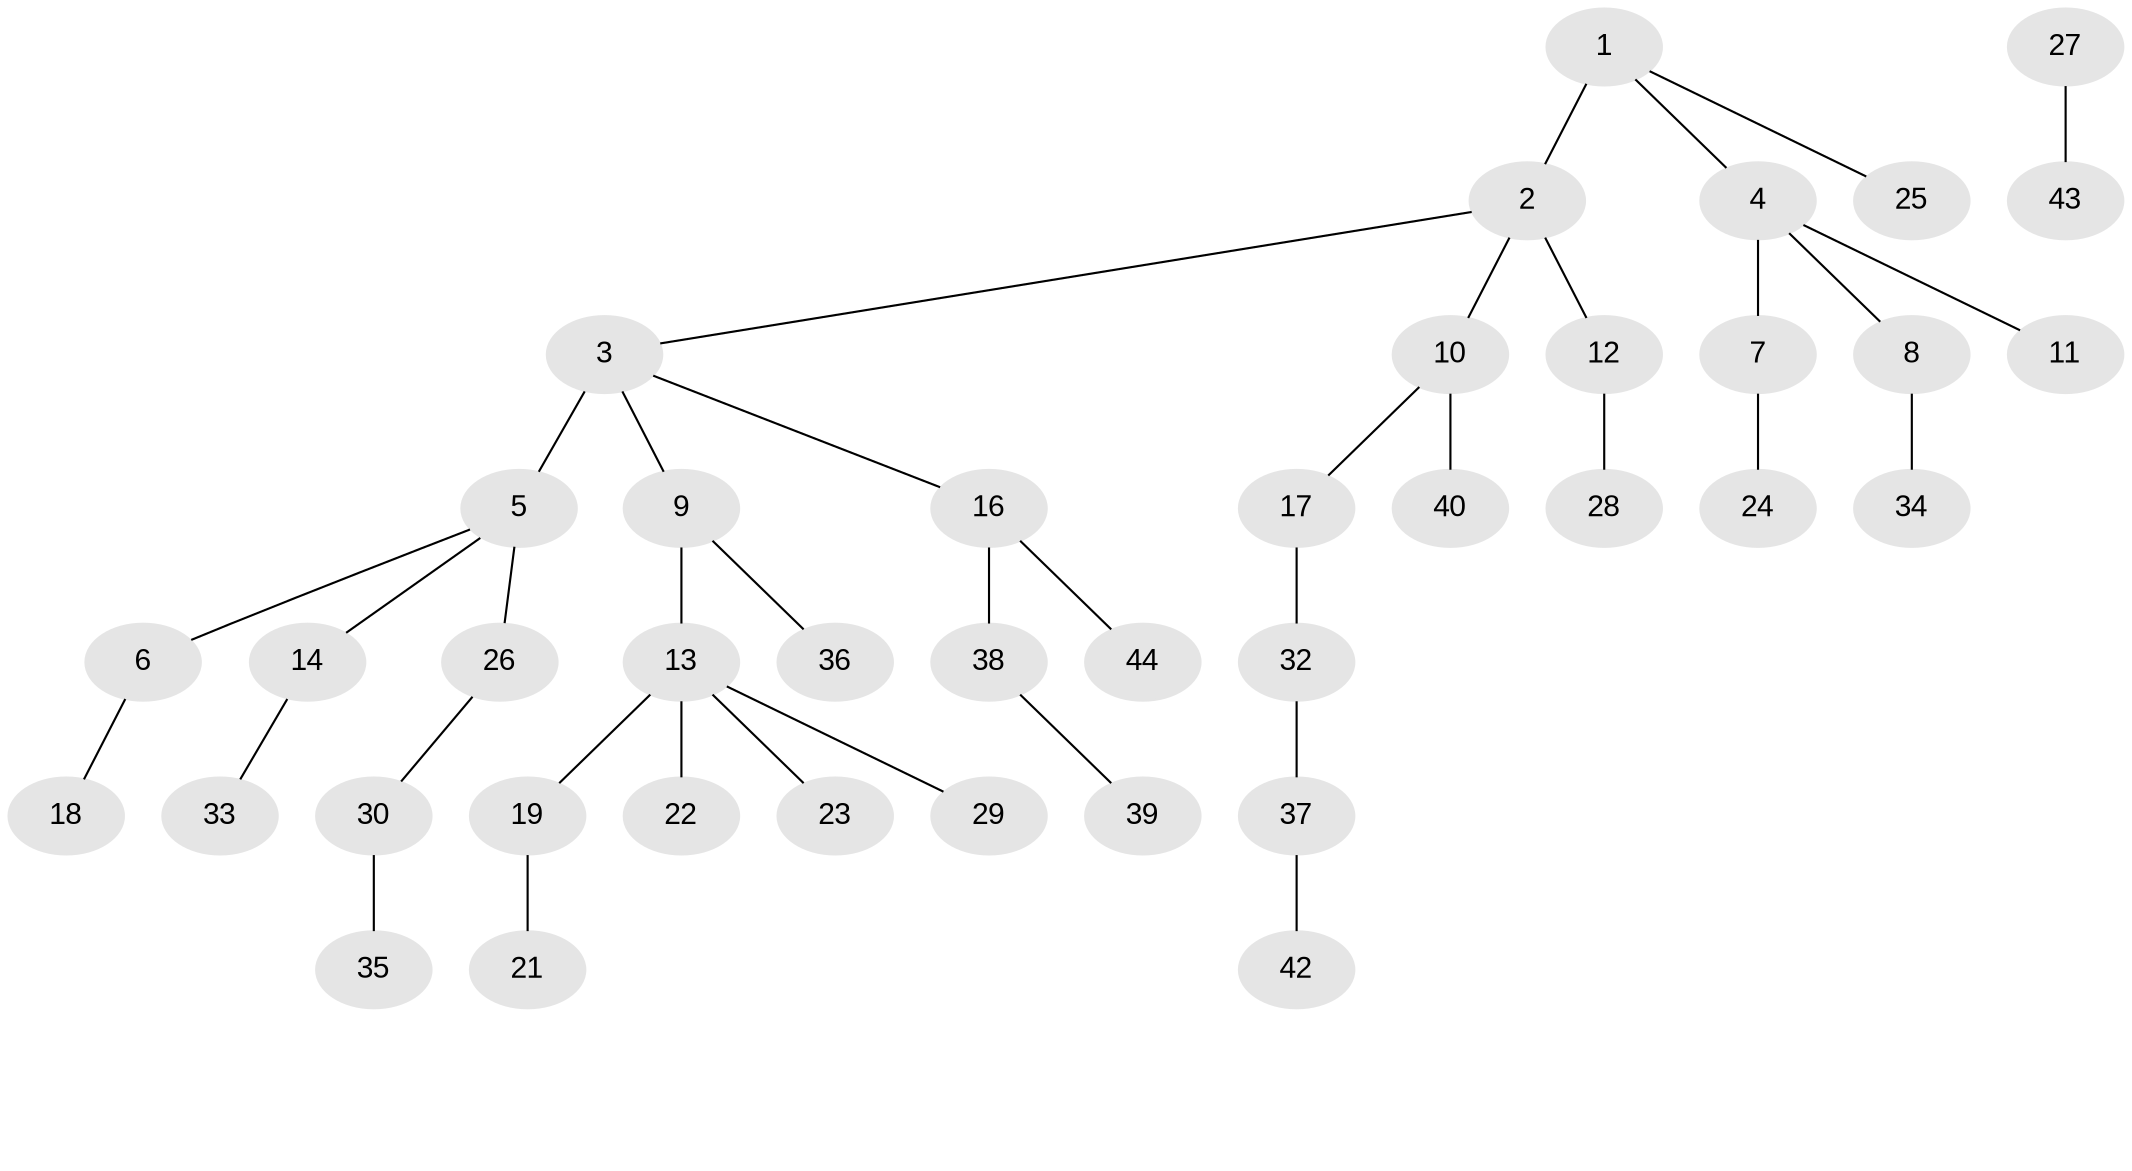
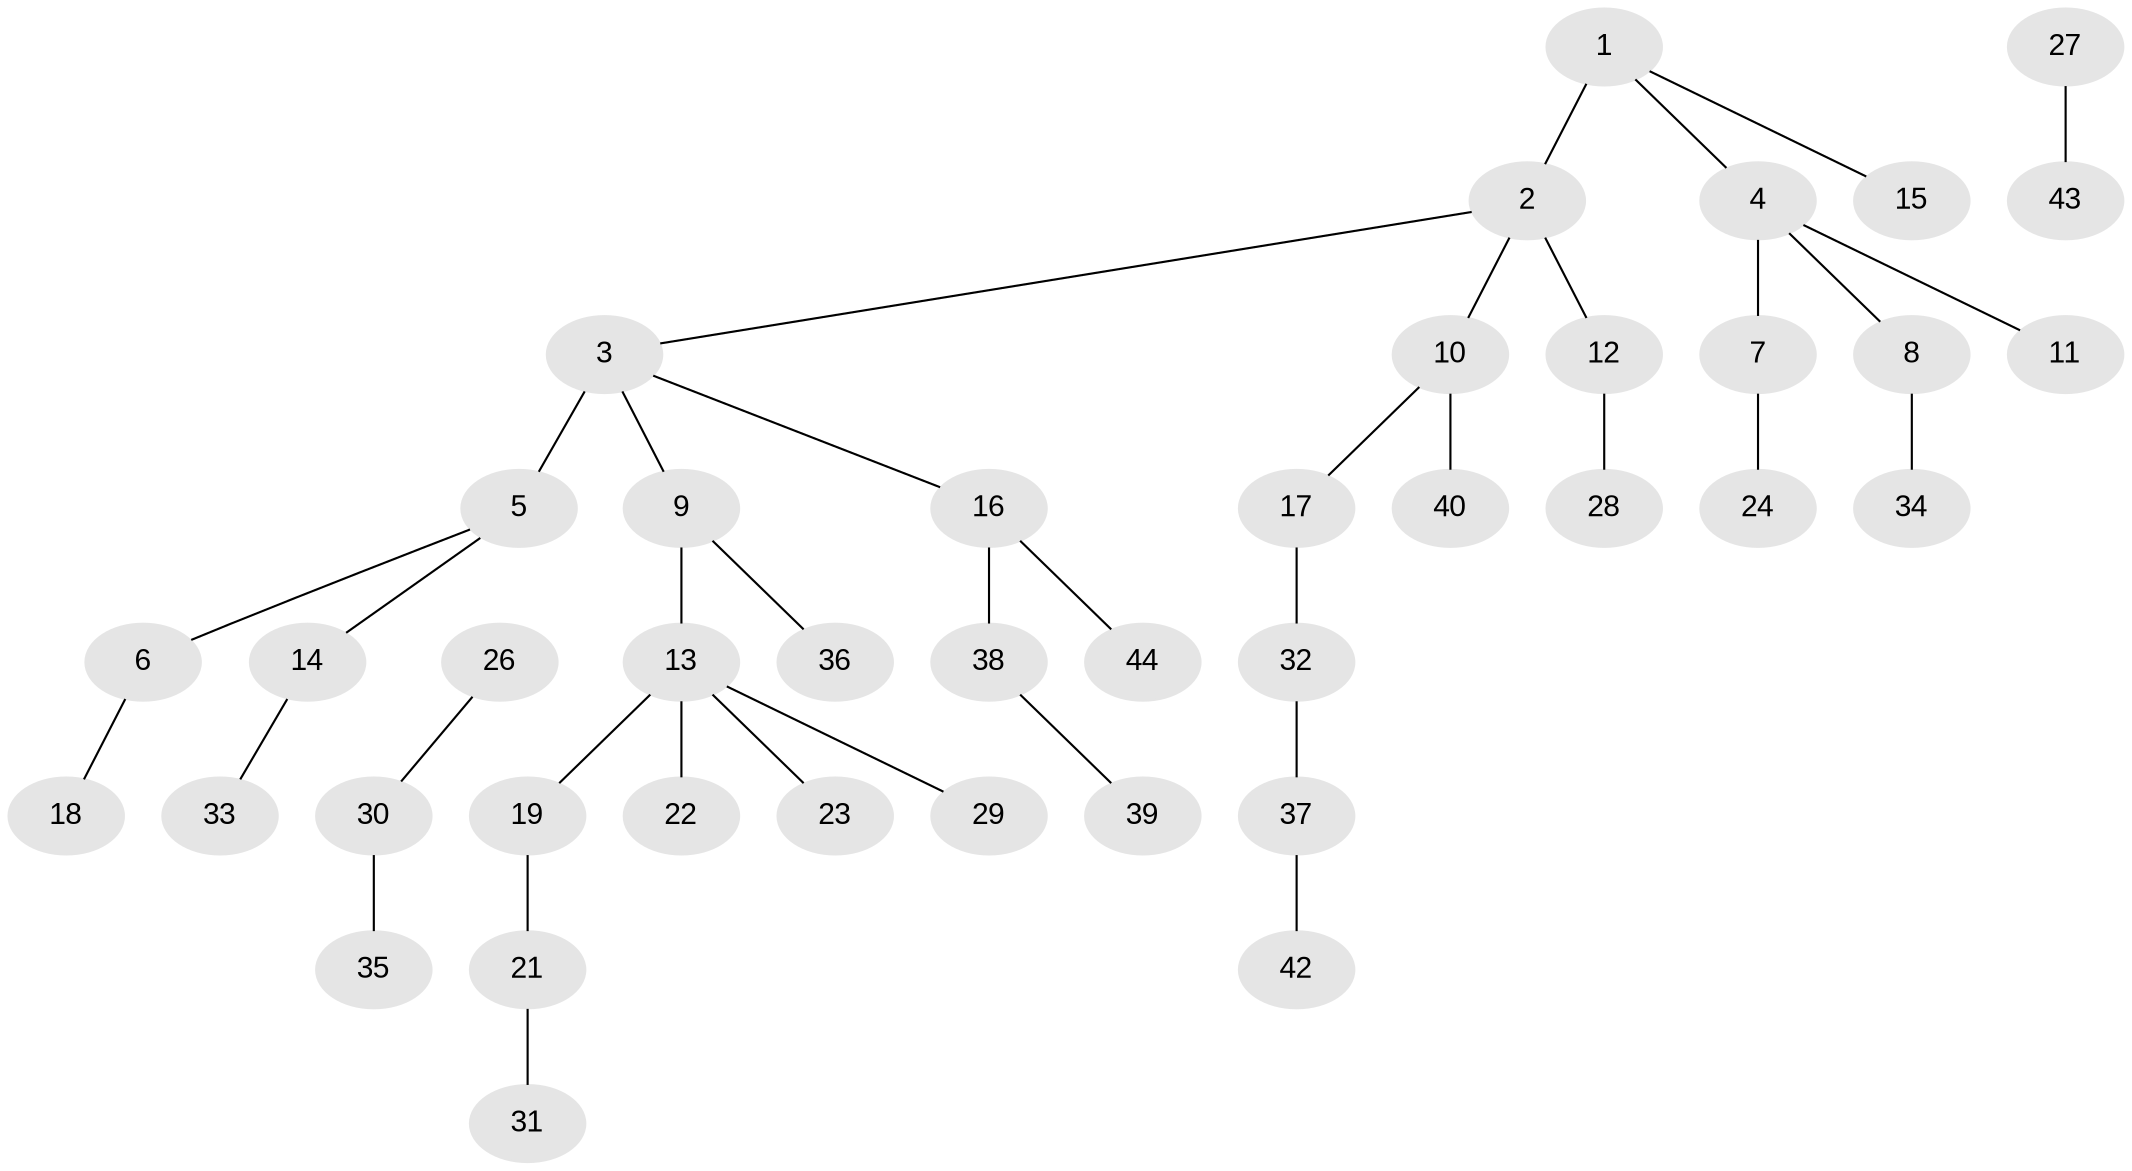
node "25": label "25" -> "15"
edge "5" -- "26": removed
node "31": added
